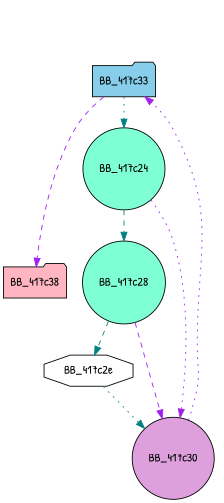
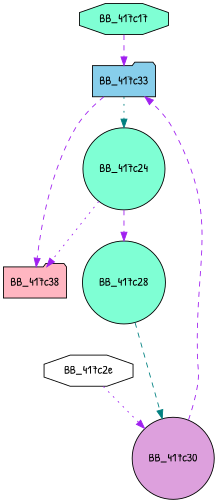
node "BB_417c17": added
edge "BB_417c24" -> "BB_417c28": color teal -> purple
edge "BB_417c30" -> "BB_417c33": style dotted -> dashed
edge "BB_417c24" -> "BB_417c30": now "BB_417c24" -> "BB_417c38"
edge "BB_417c28" -> "BB_417c2e": removed
edge "BB_417c28" -> "BB_417c30": color purple -> teal
edge "BB_417c2e" -> "BB_417c30": color teal -> purple
